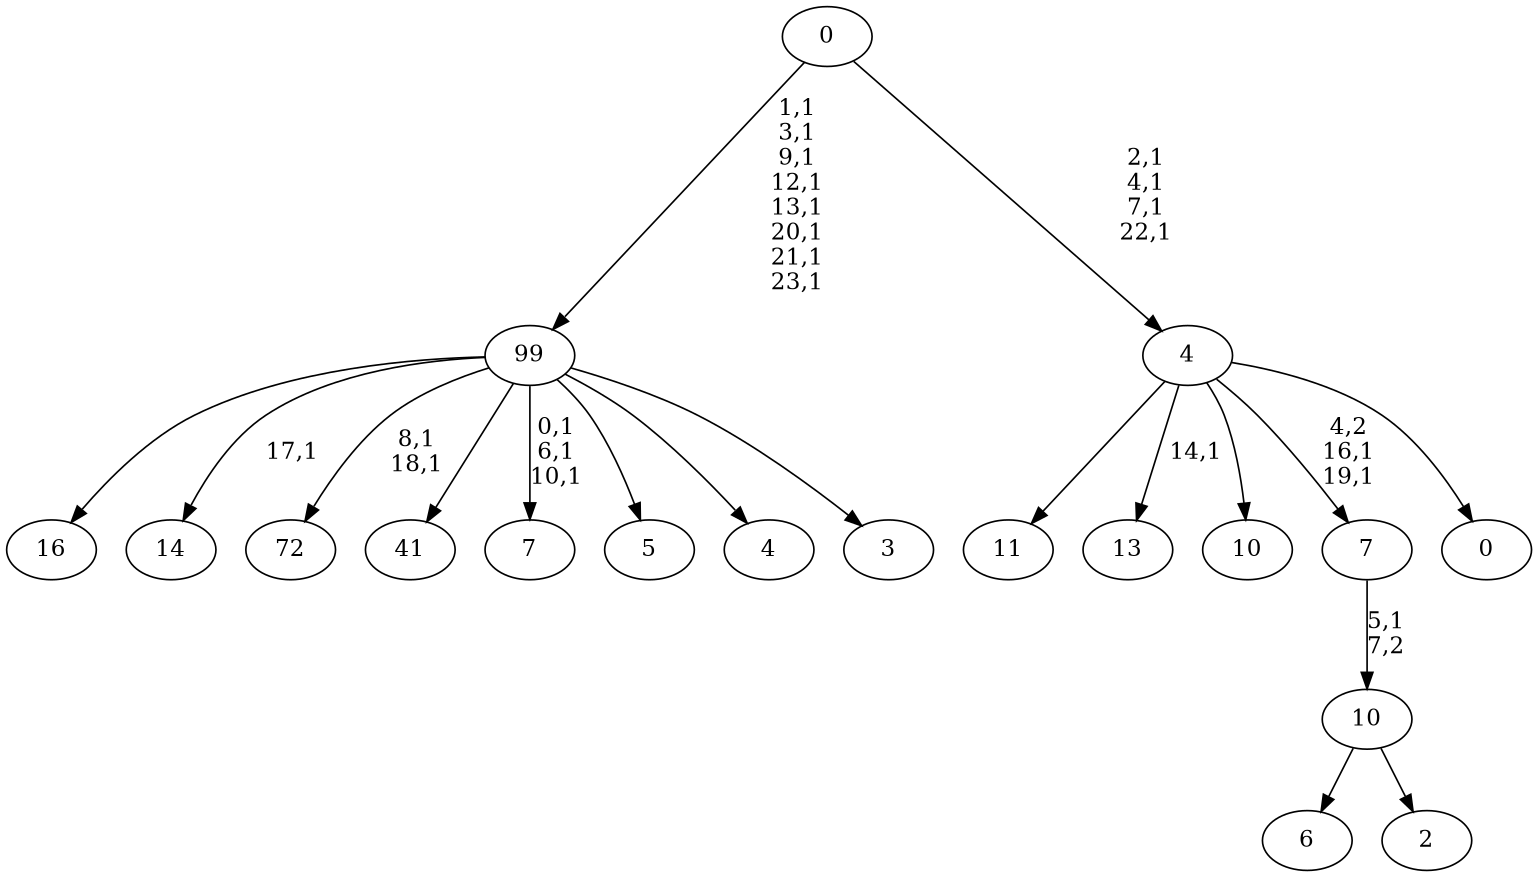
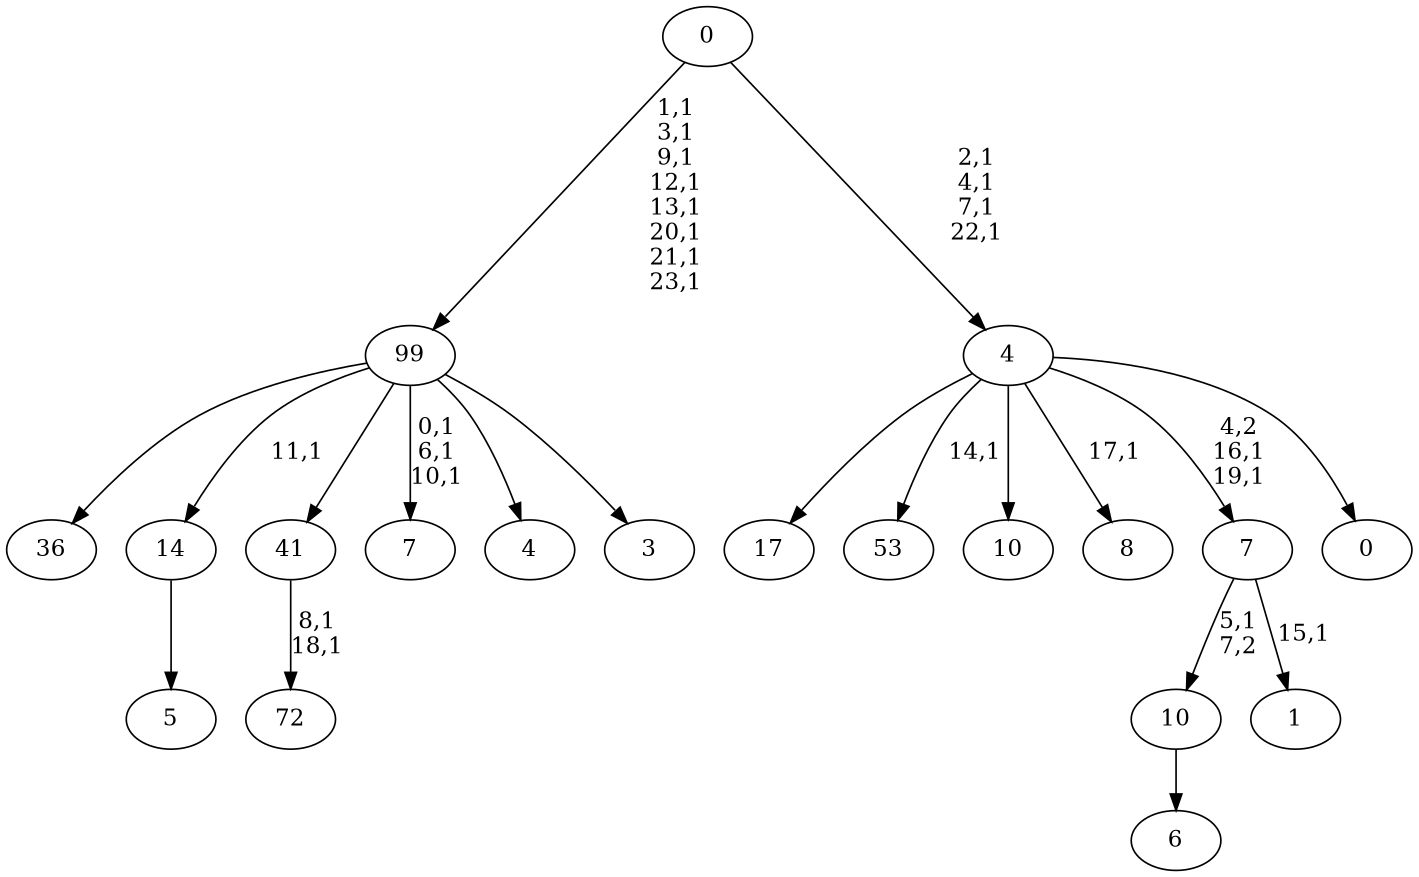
edge "99" -> "72": now "41" -> "72"
edge "99" -> "5": now "14" -> "5"
edge "99" -> "14": label "17,1" -> "11,1"
node "16": label "16" -> "36"
node "11": label "11" -> "17"
node "13": label "13" -> "53"
node "8": added
node "1": added
node "2": removed
